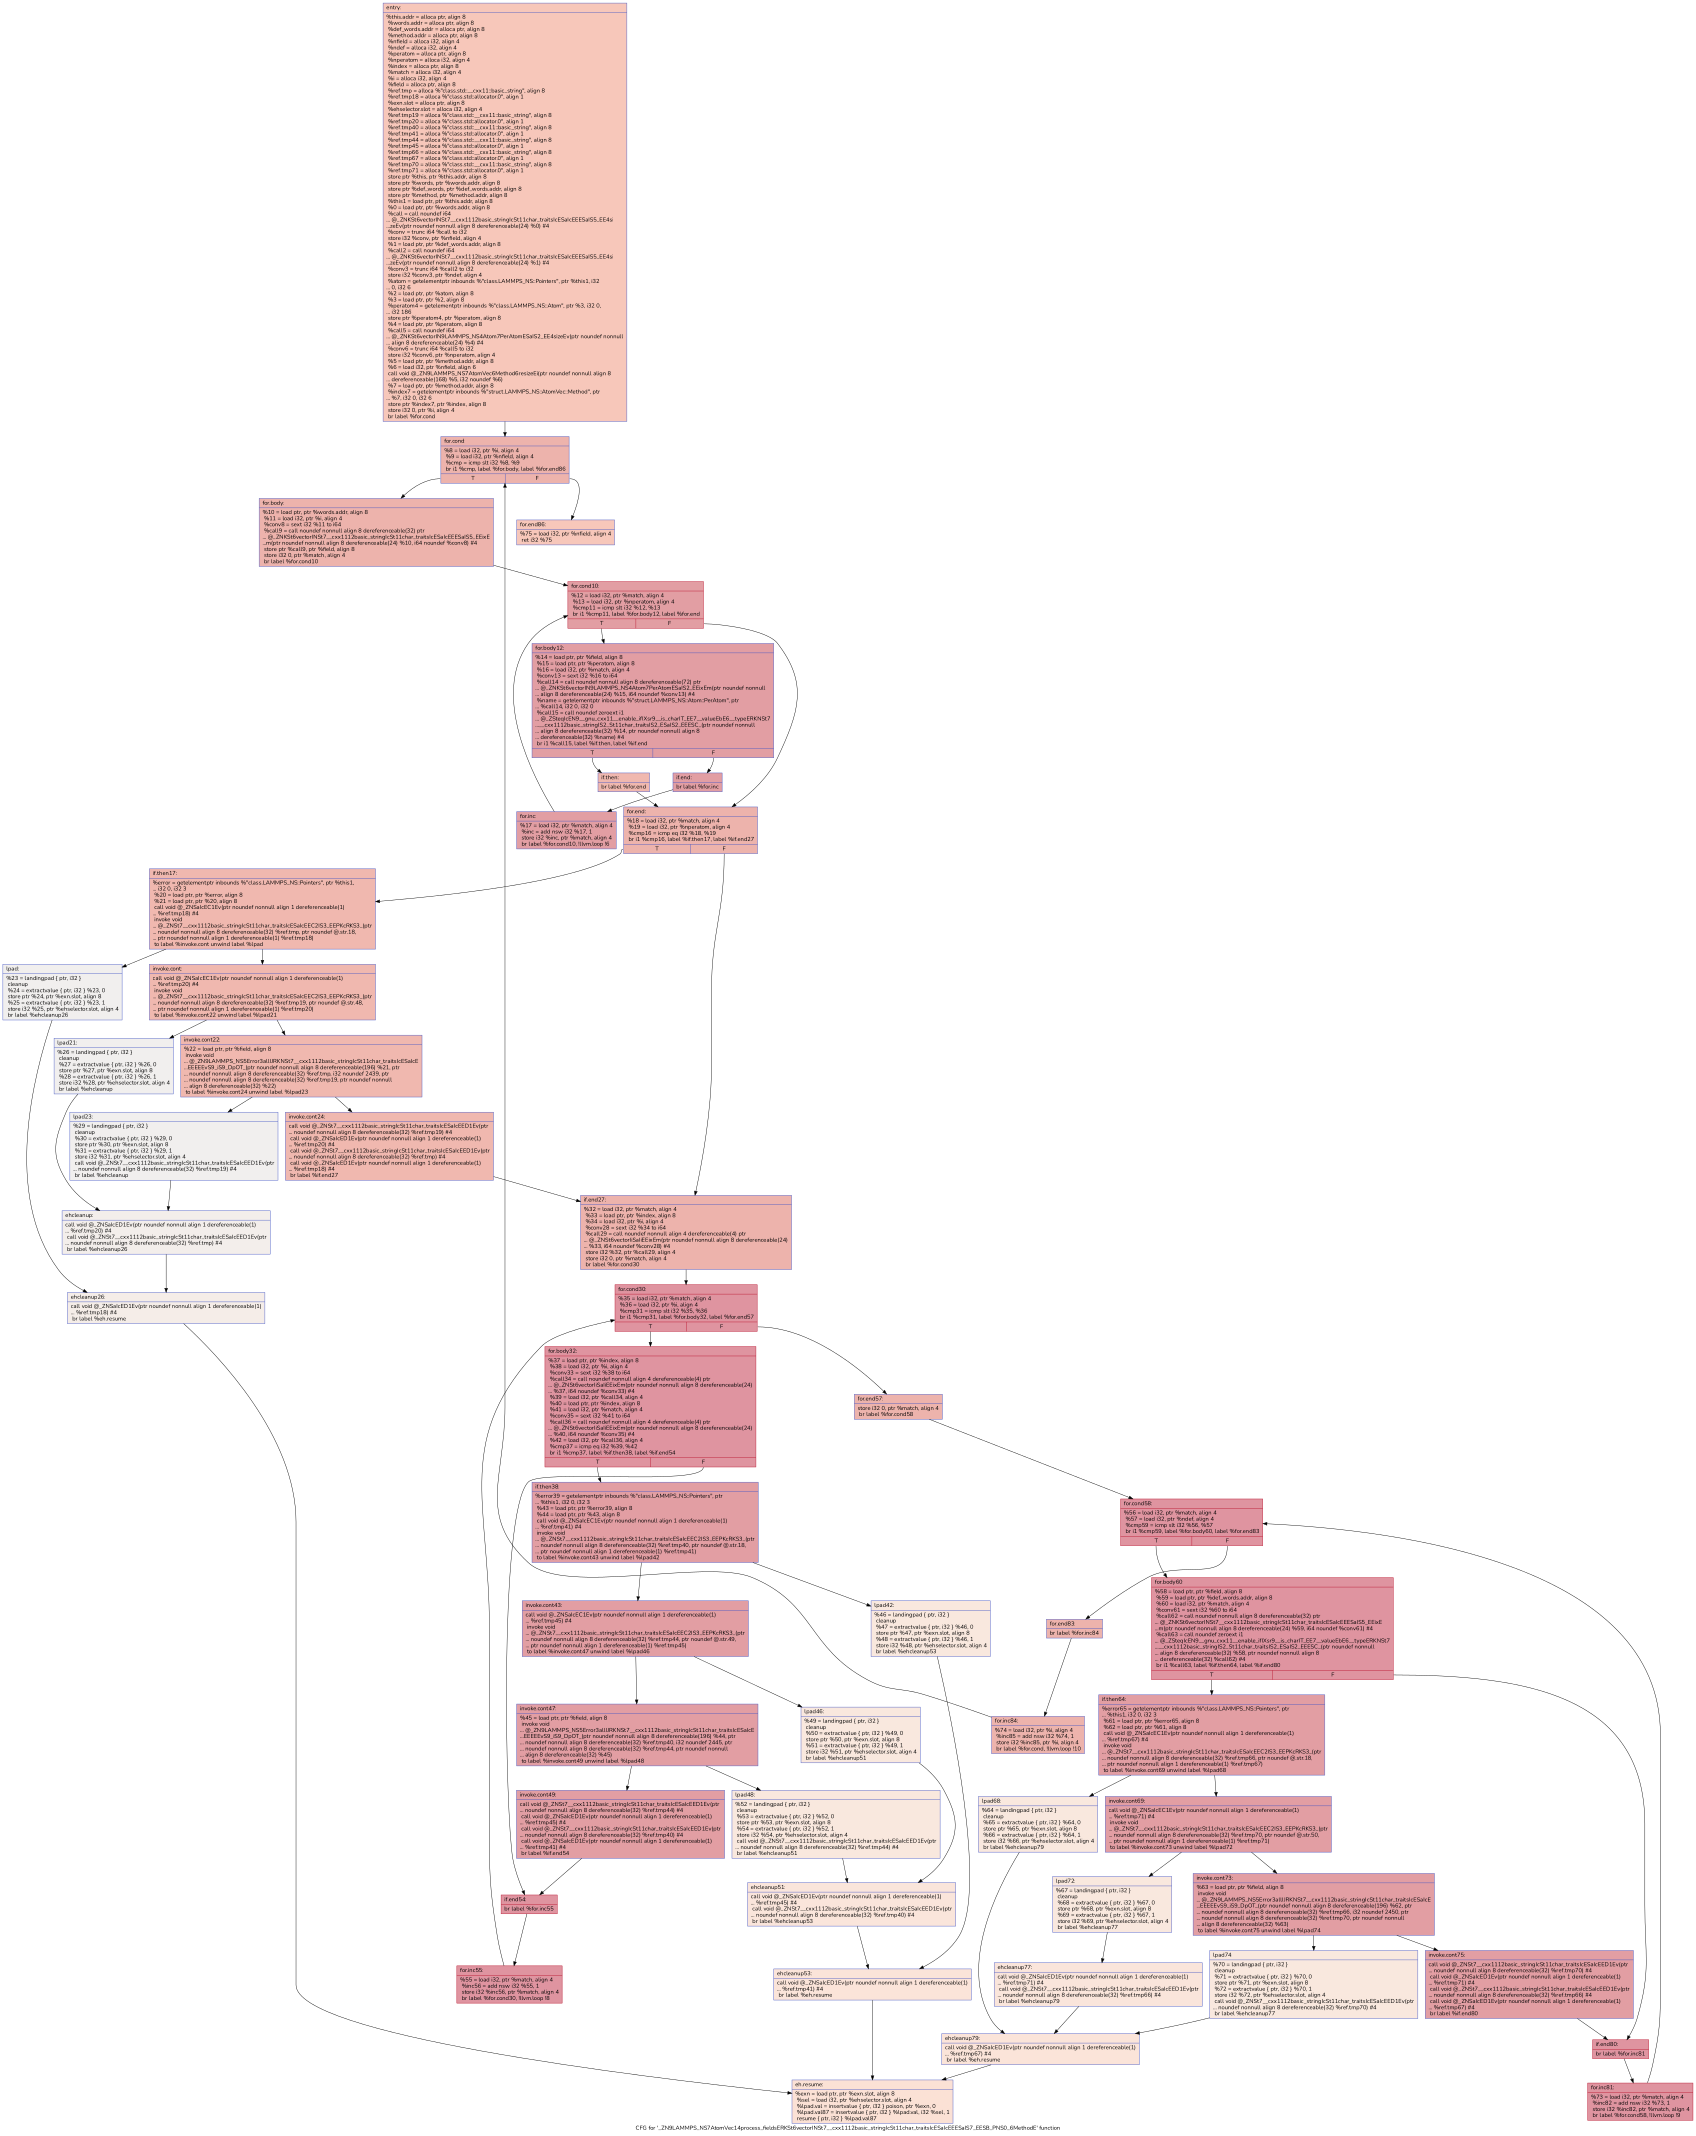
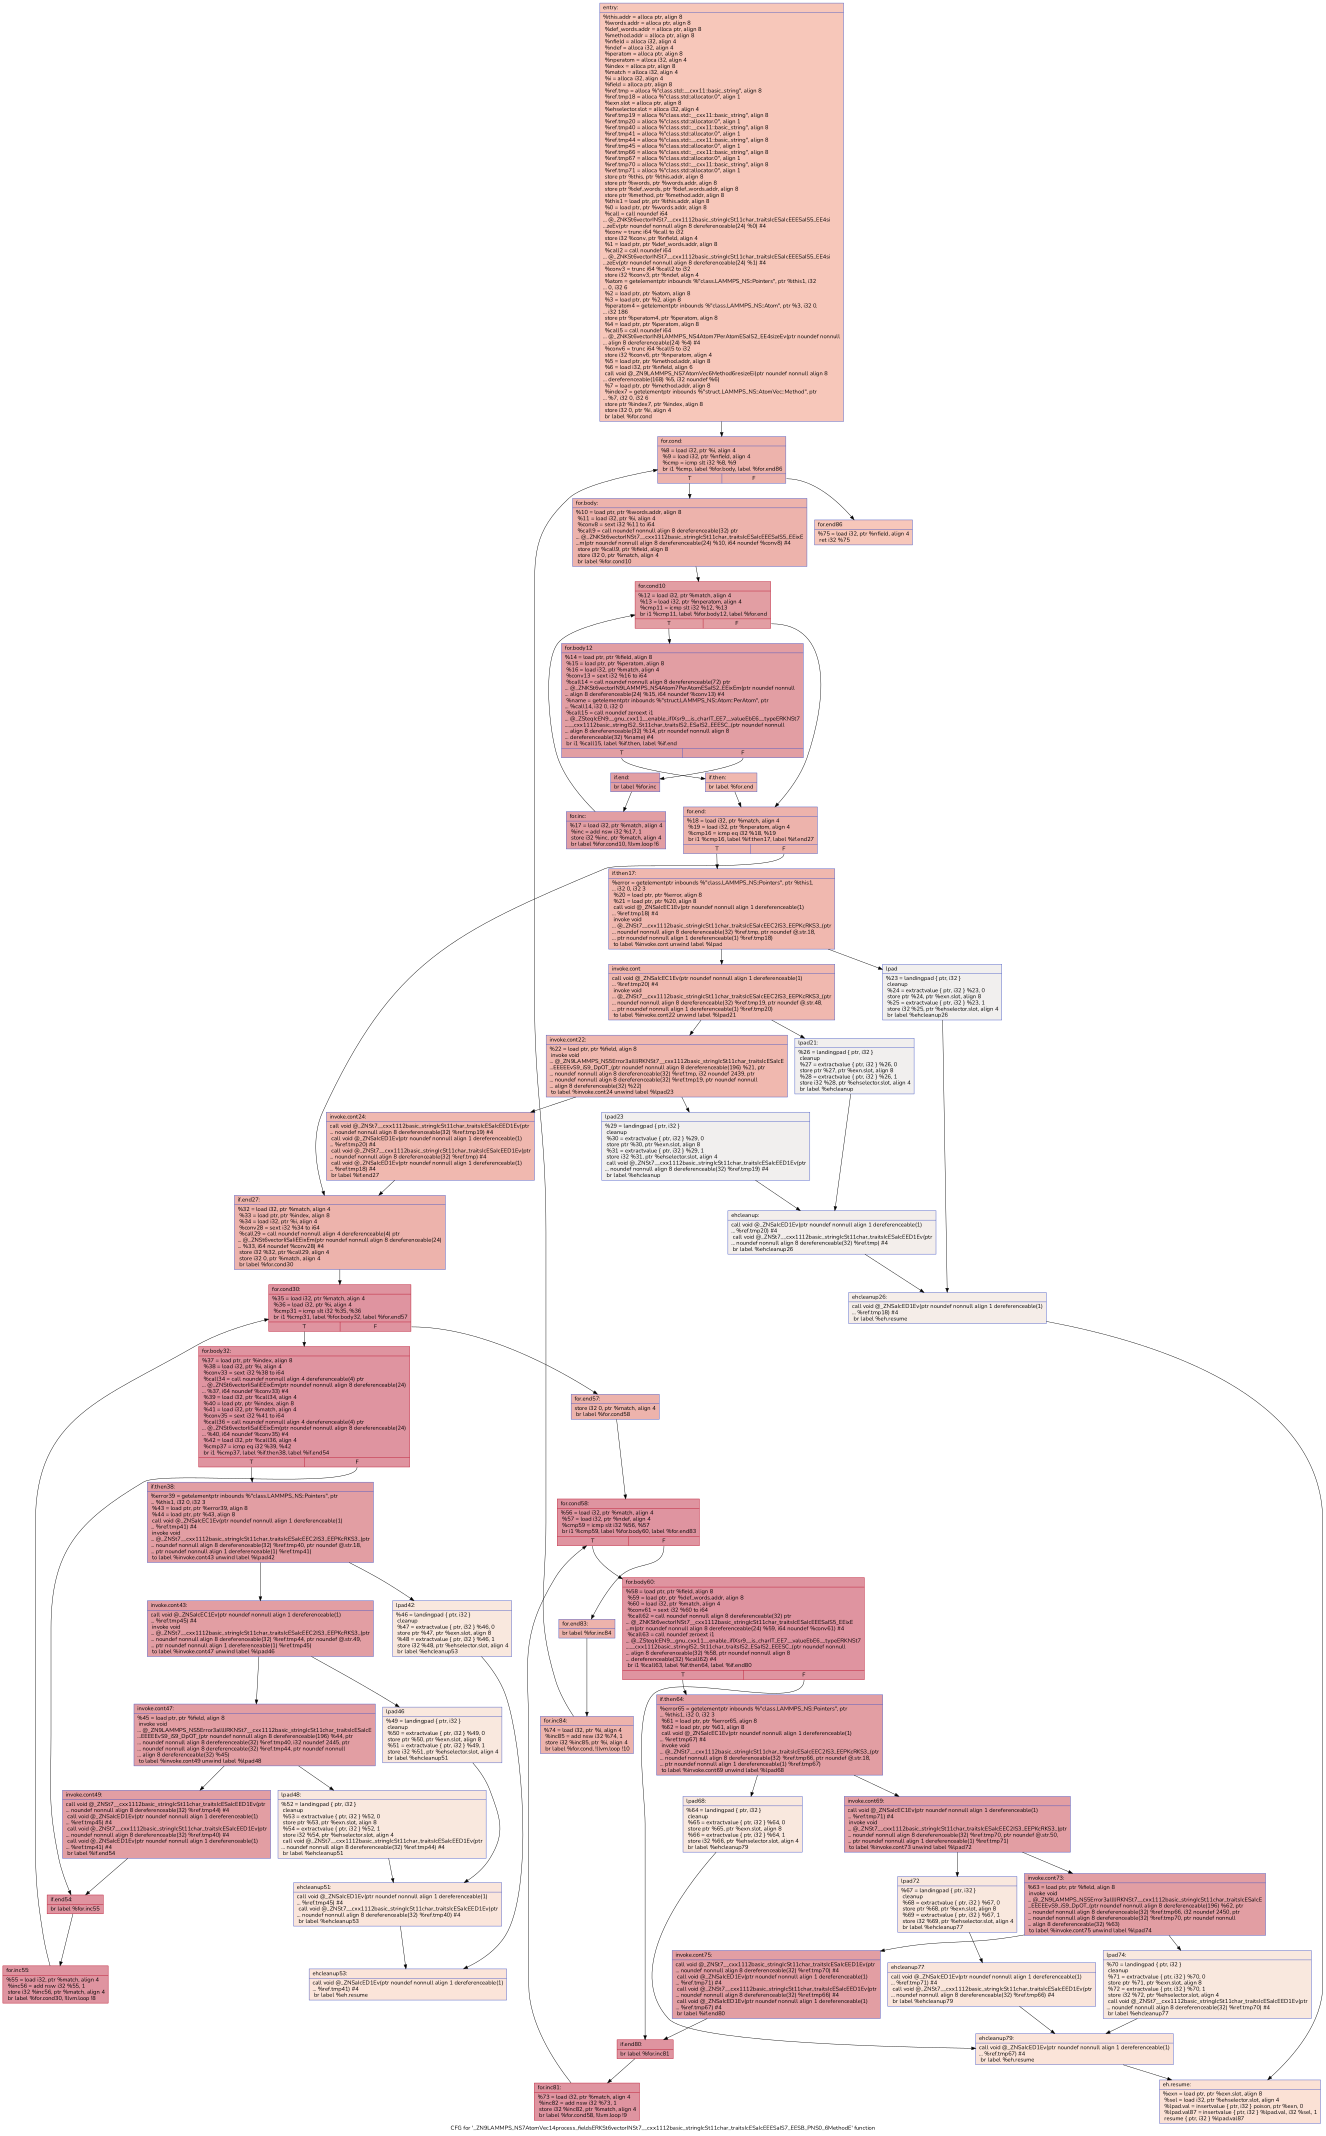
edge "ehcleanup53:" -> "eh.resume:": removed
